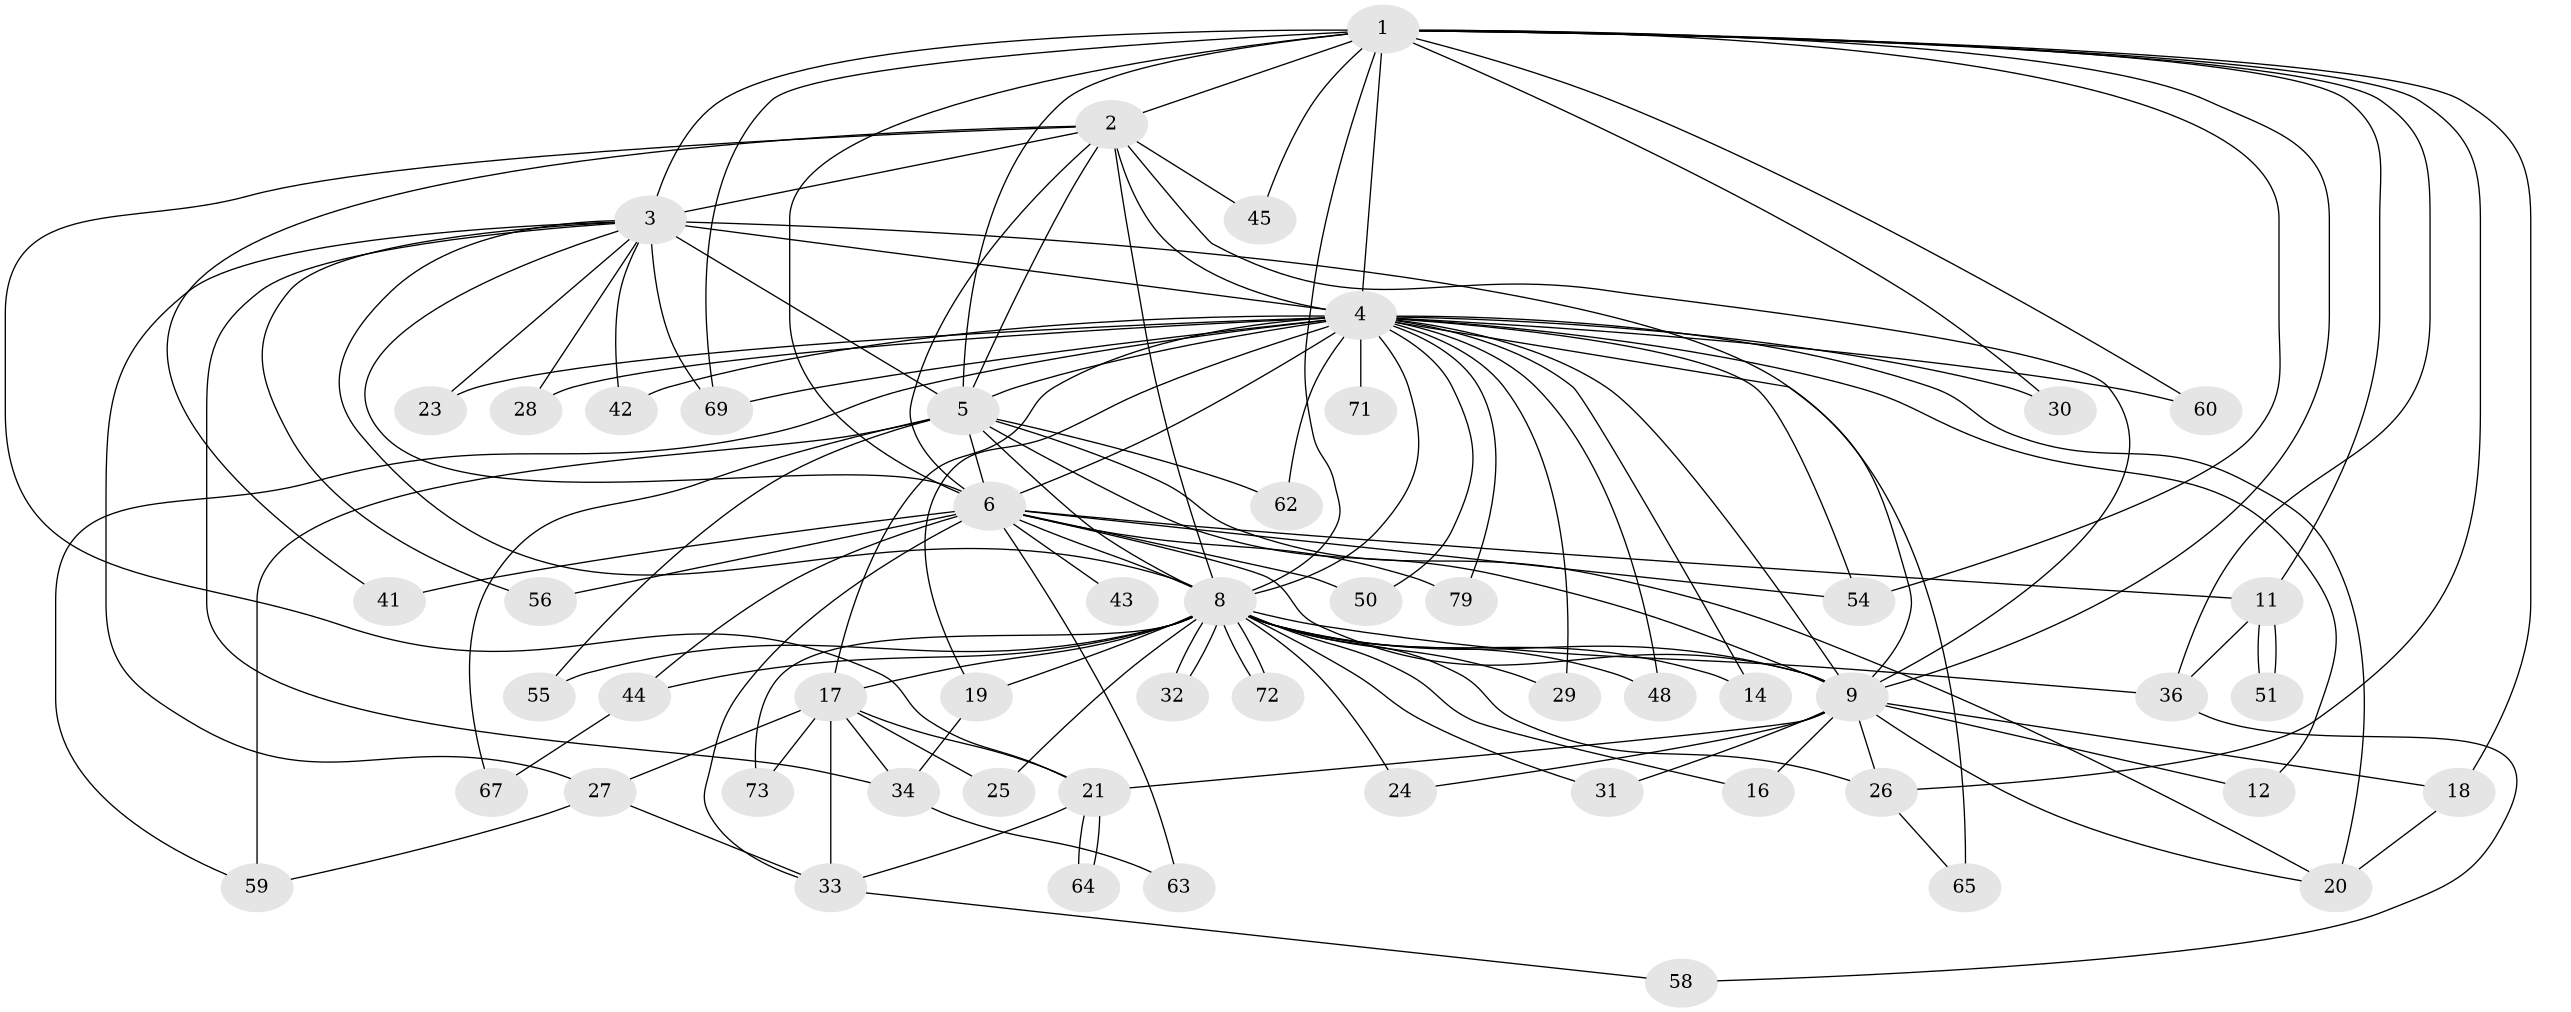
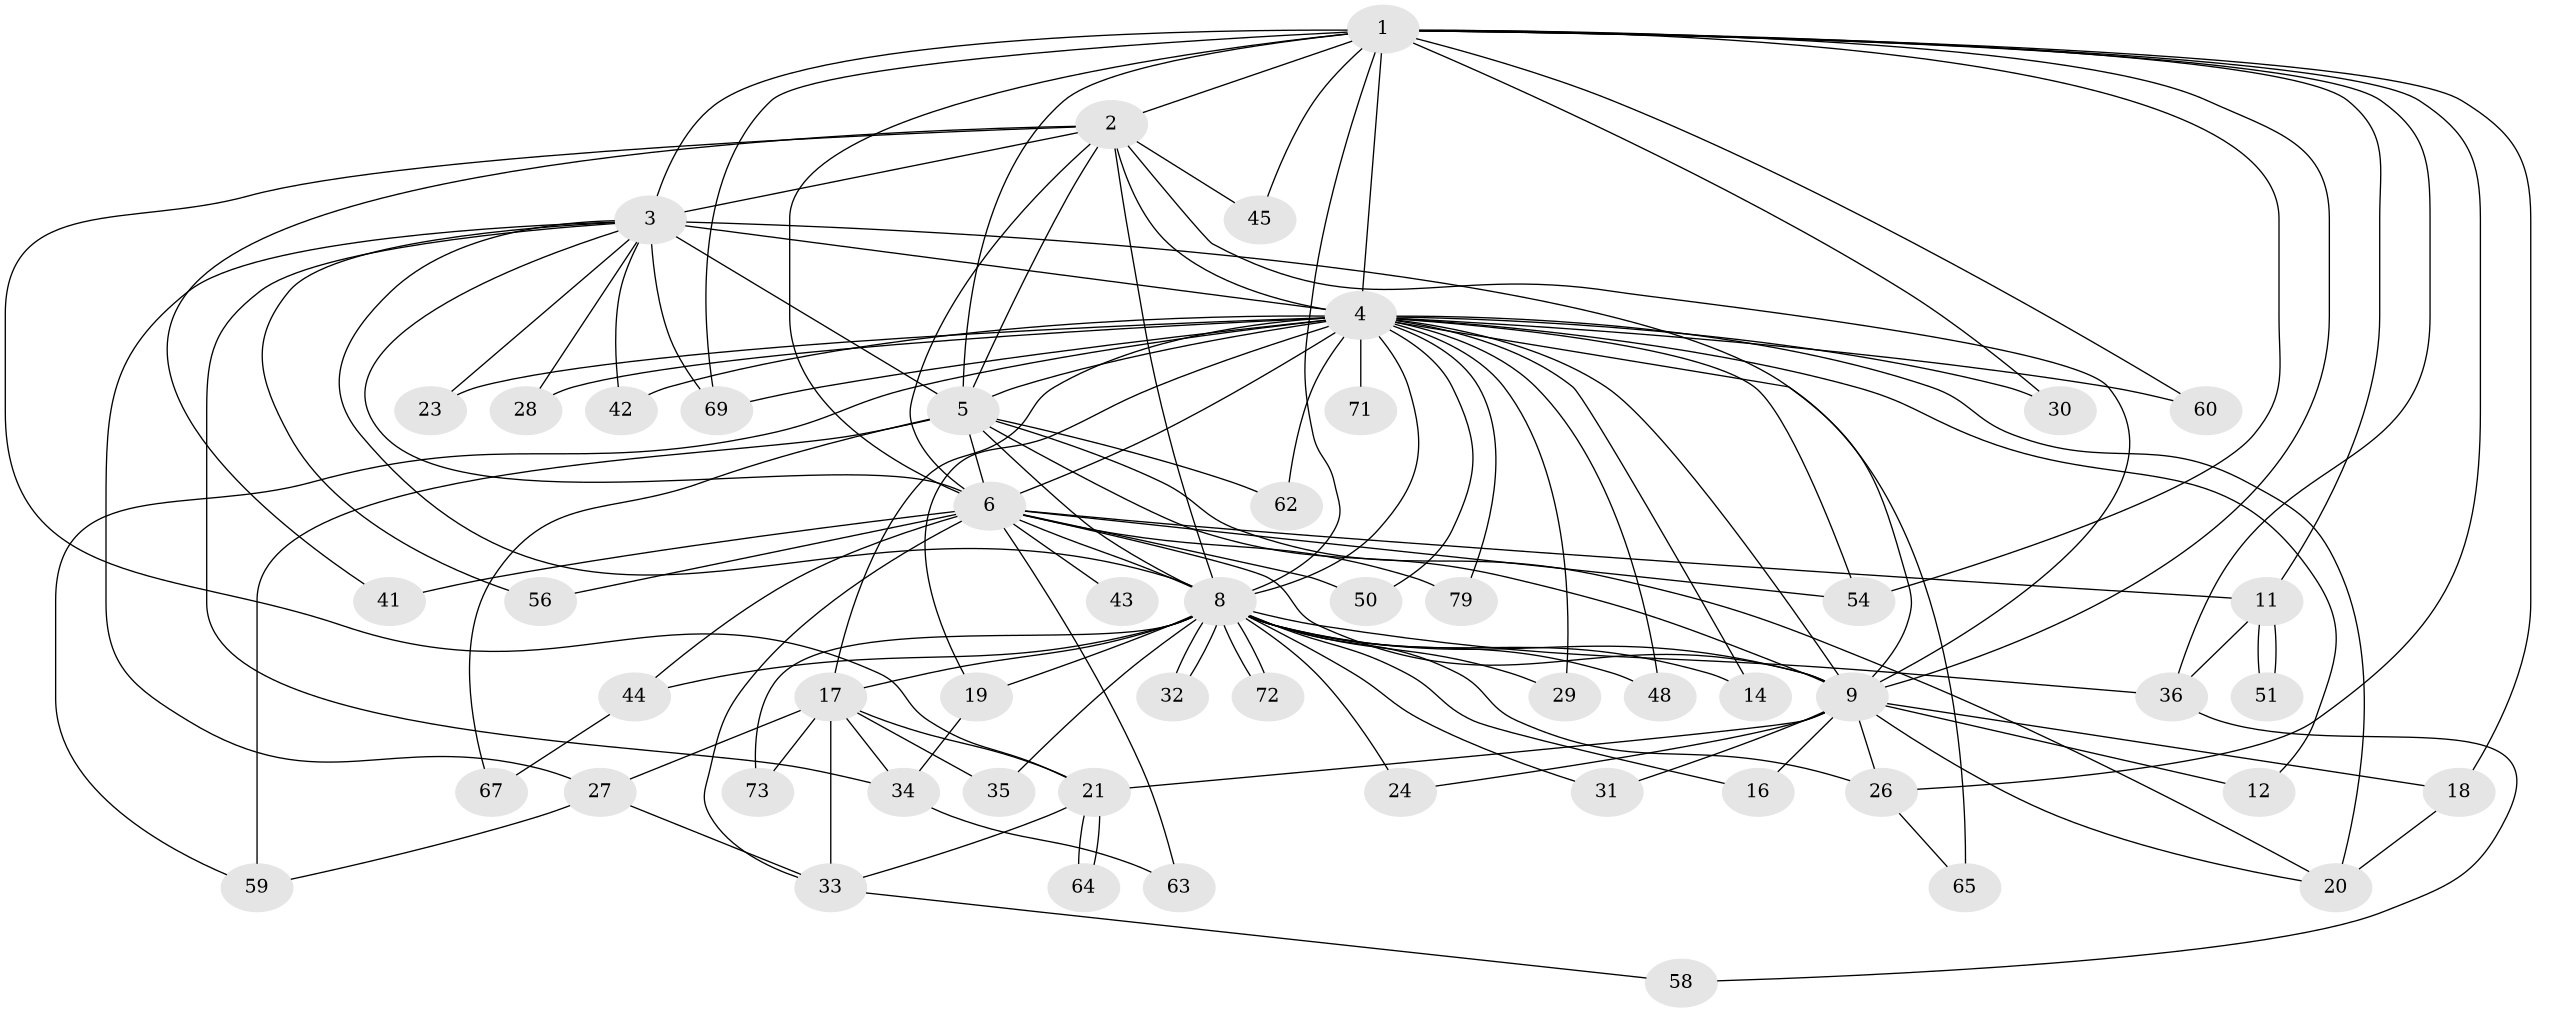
node "55": removed
node "25": label "25" -> "35"
